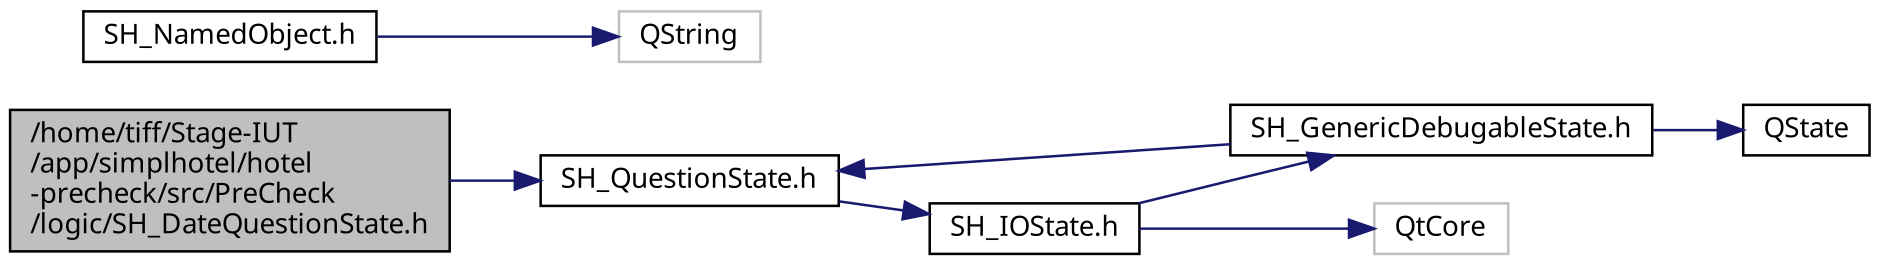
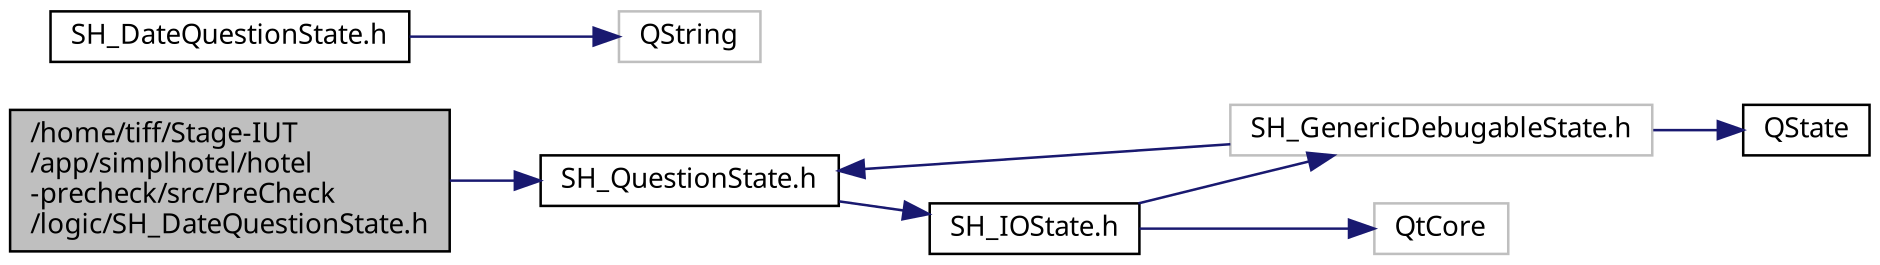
node "SH_NamedObject.h": label "SH_NamedObject.h" -> "SH_DateQuestionState.h"
node "SH_GenericDebugableState.h": color black -> grey75
